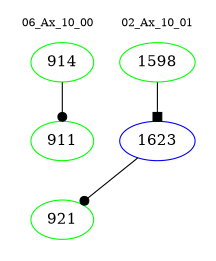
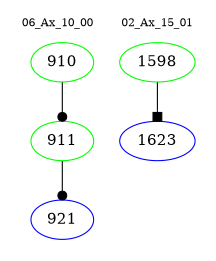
cluster "02_Ax_10_01": label "02_Ax_10_01" -> "02_Ax_15_01"
node "914": label "914" -> "910"
edge "1623" -> "921": now "911" -> "921"
node "921": color green -> blue
